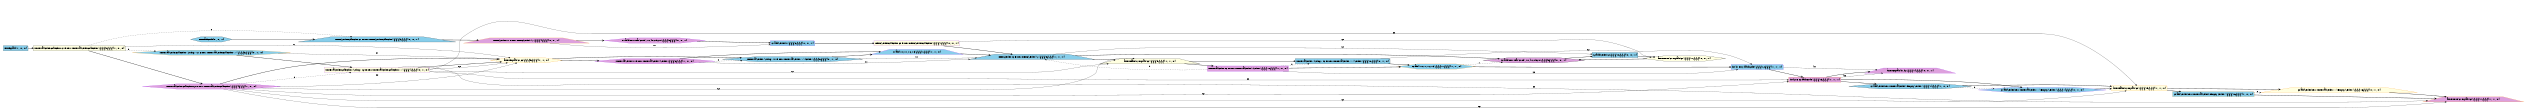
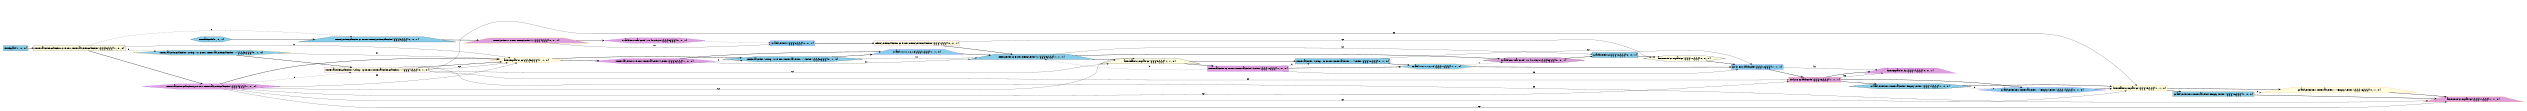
edge "s1.add(new Year(2009),1.0,4.0,0.5,2.0)@@@5@@@['0', '0', '1']" -> "c1.addSeries(s1)@@@6@@@['0', '0', '1']": style bold -> dashed
edge "assertTrue(c1.equals(c2))@@@11@@@['0', '0', '1']" -> "s2.add(new Year(2009),1.0,4.0,0.5,2.0)@@@9@@@['0', '0', '1']": now "assertTrue(c1.equals(c2))@@@11@@@['0', '0', '1']" -> "int h1 = c1.hashCode()@@@12@@@['1', '1', '1']"
